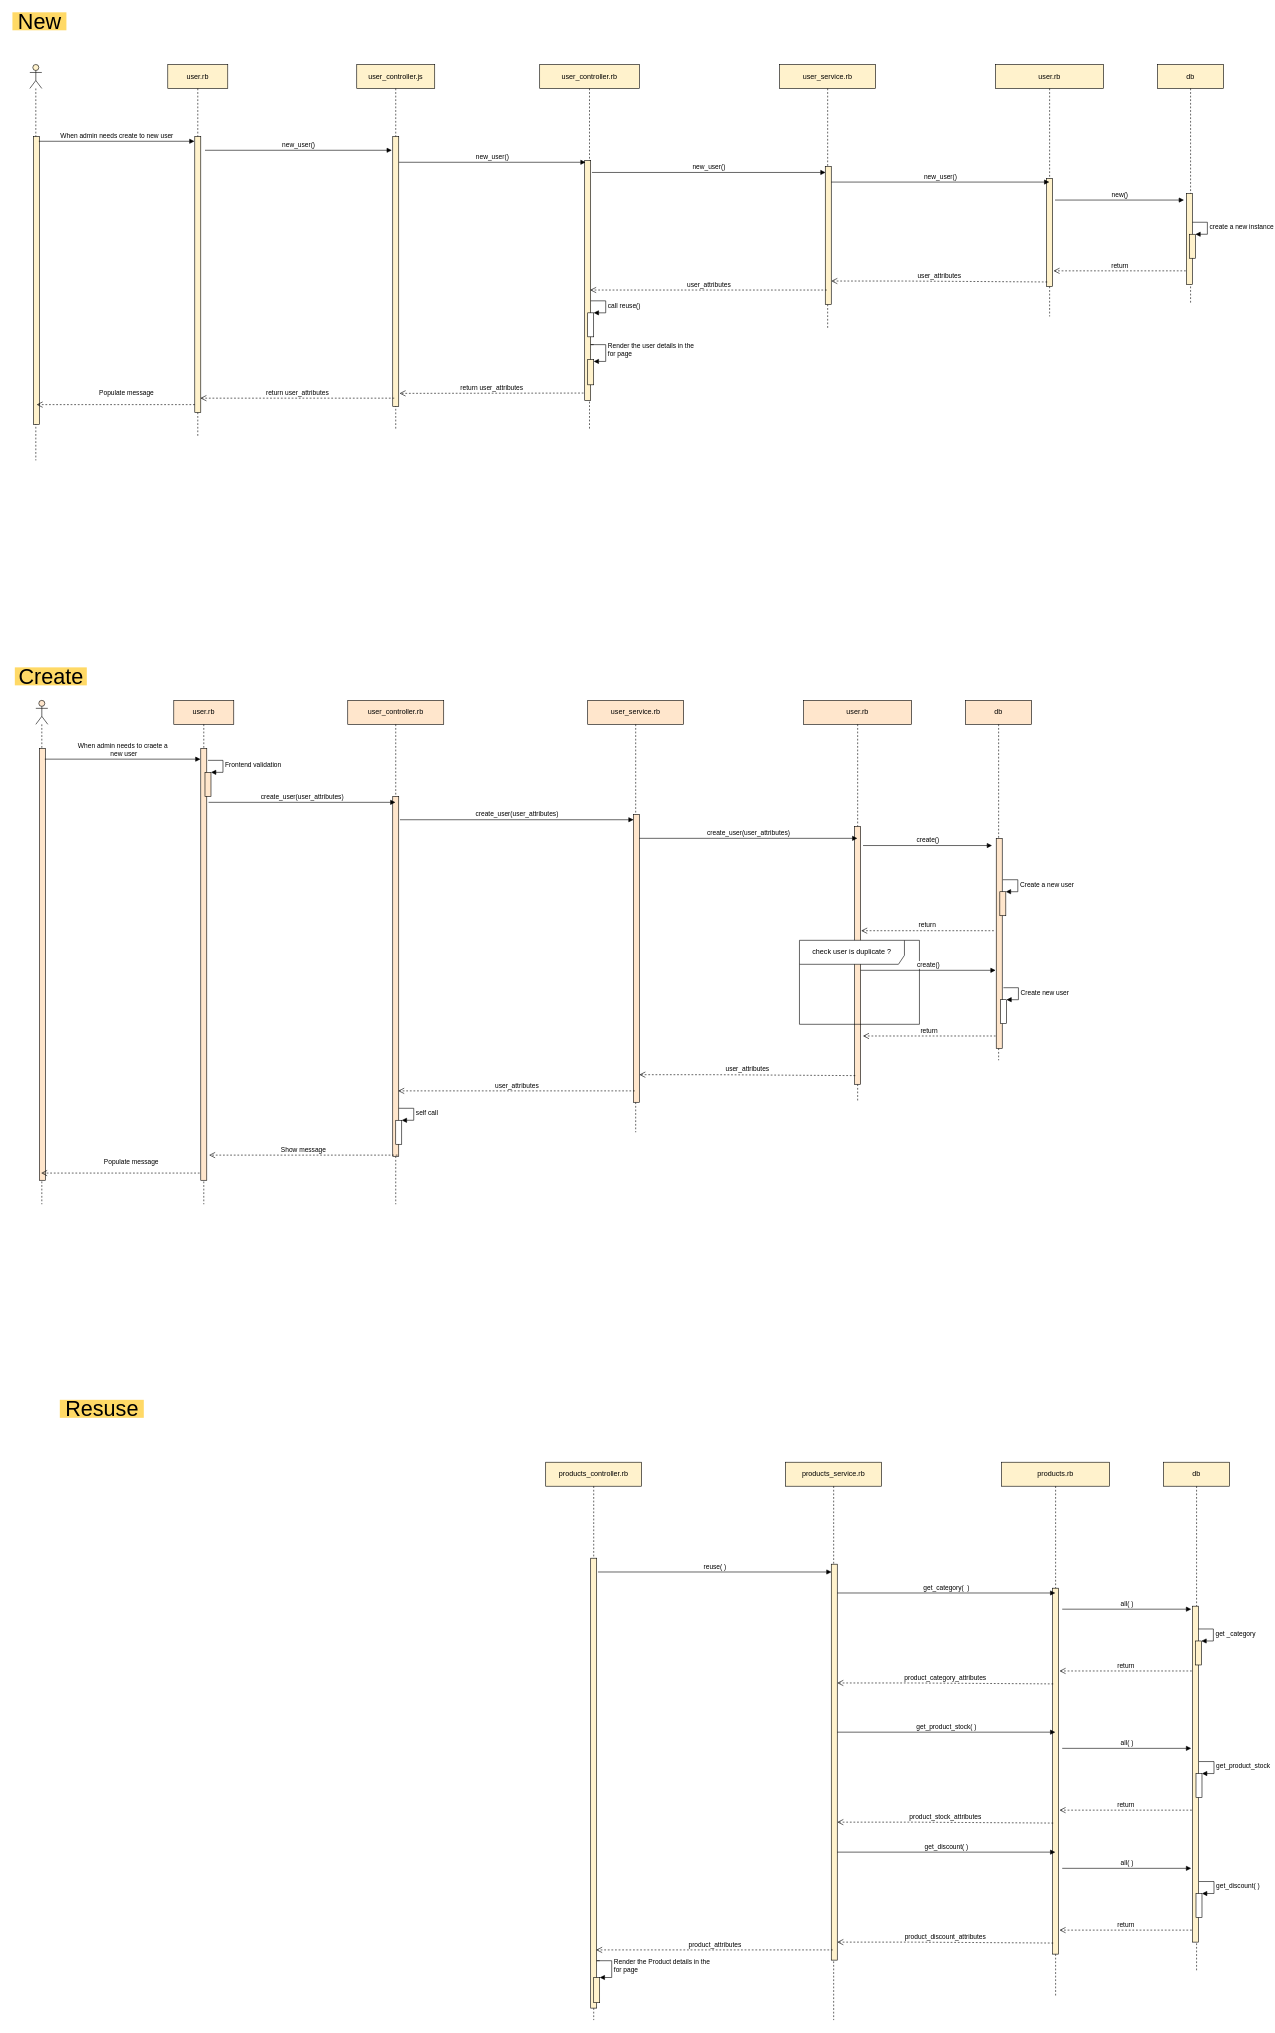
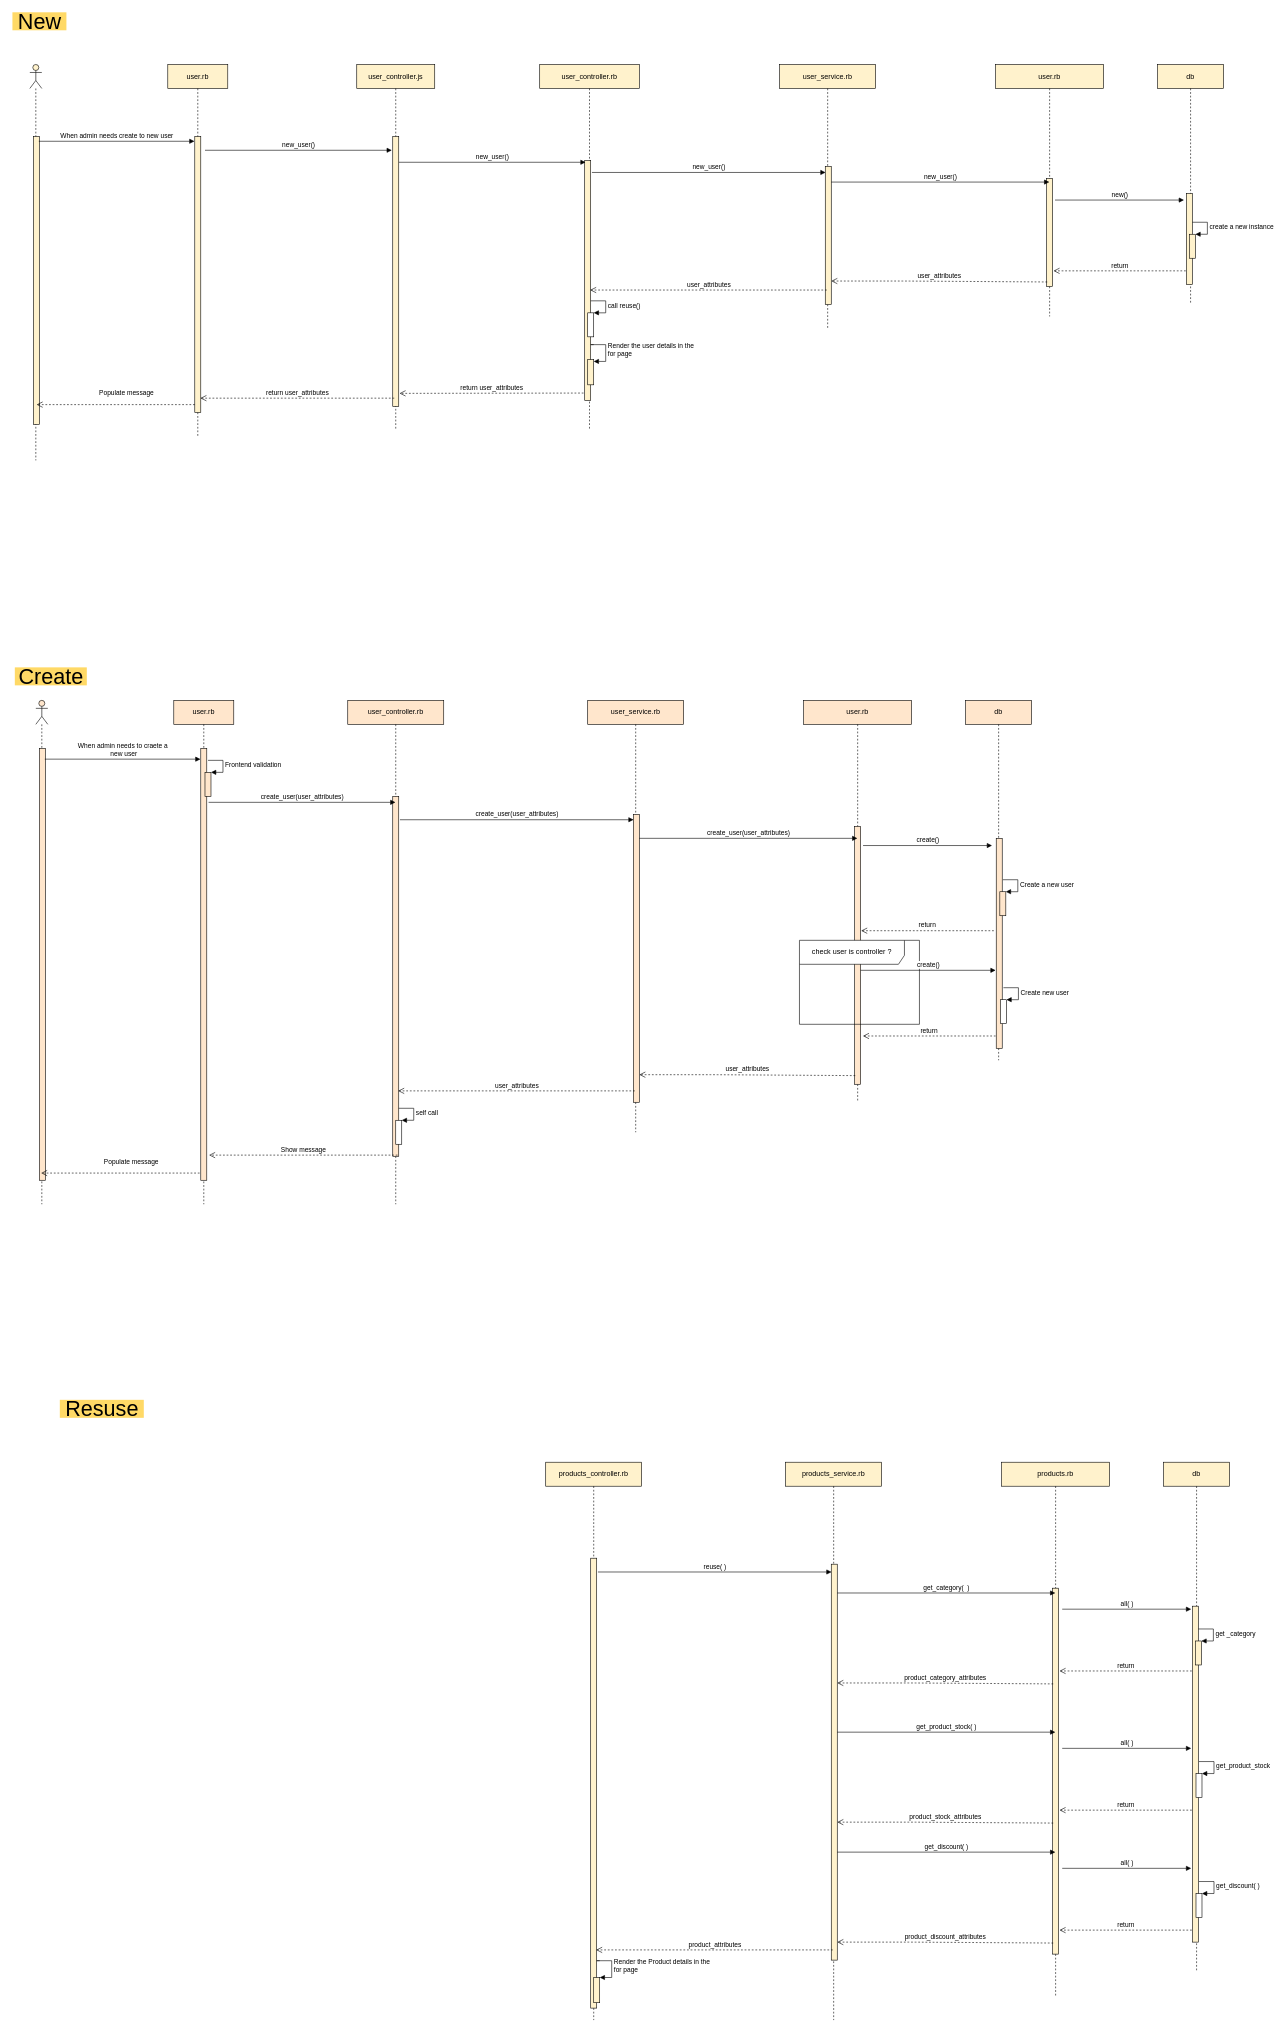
node "check user is duplicate ?": label "check user is duplicate ?" -> "check user is controller ?"
